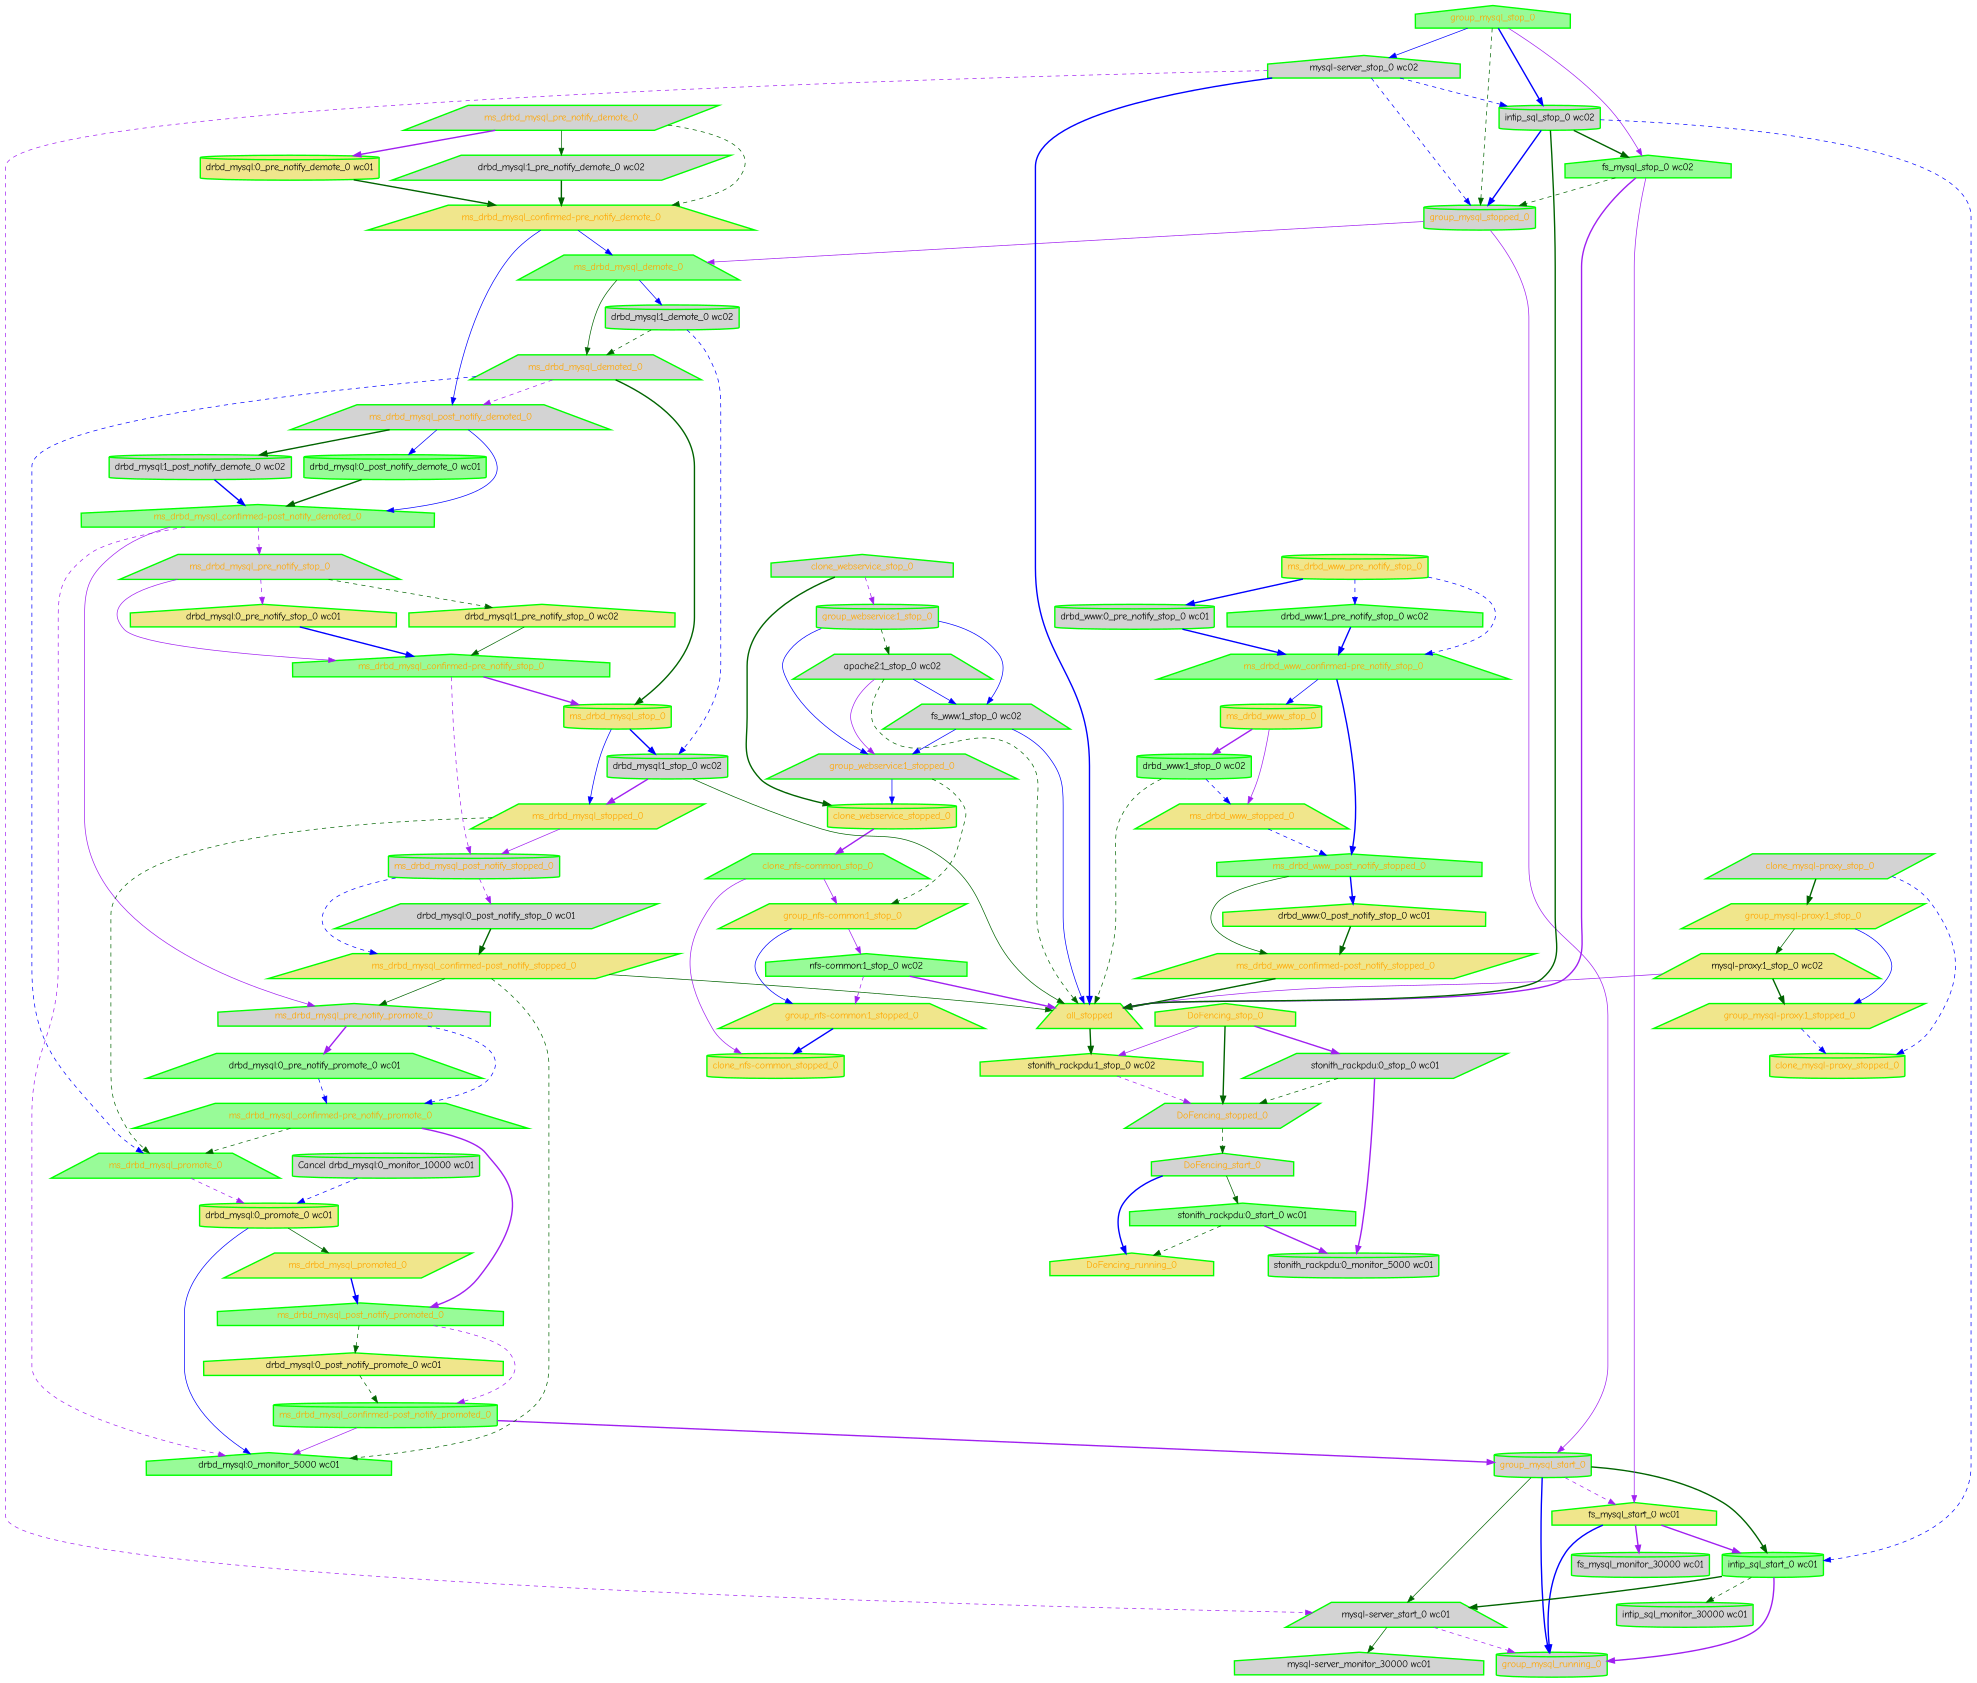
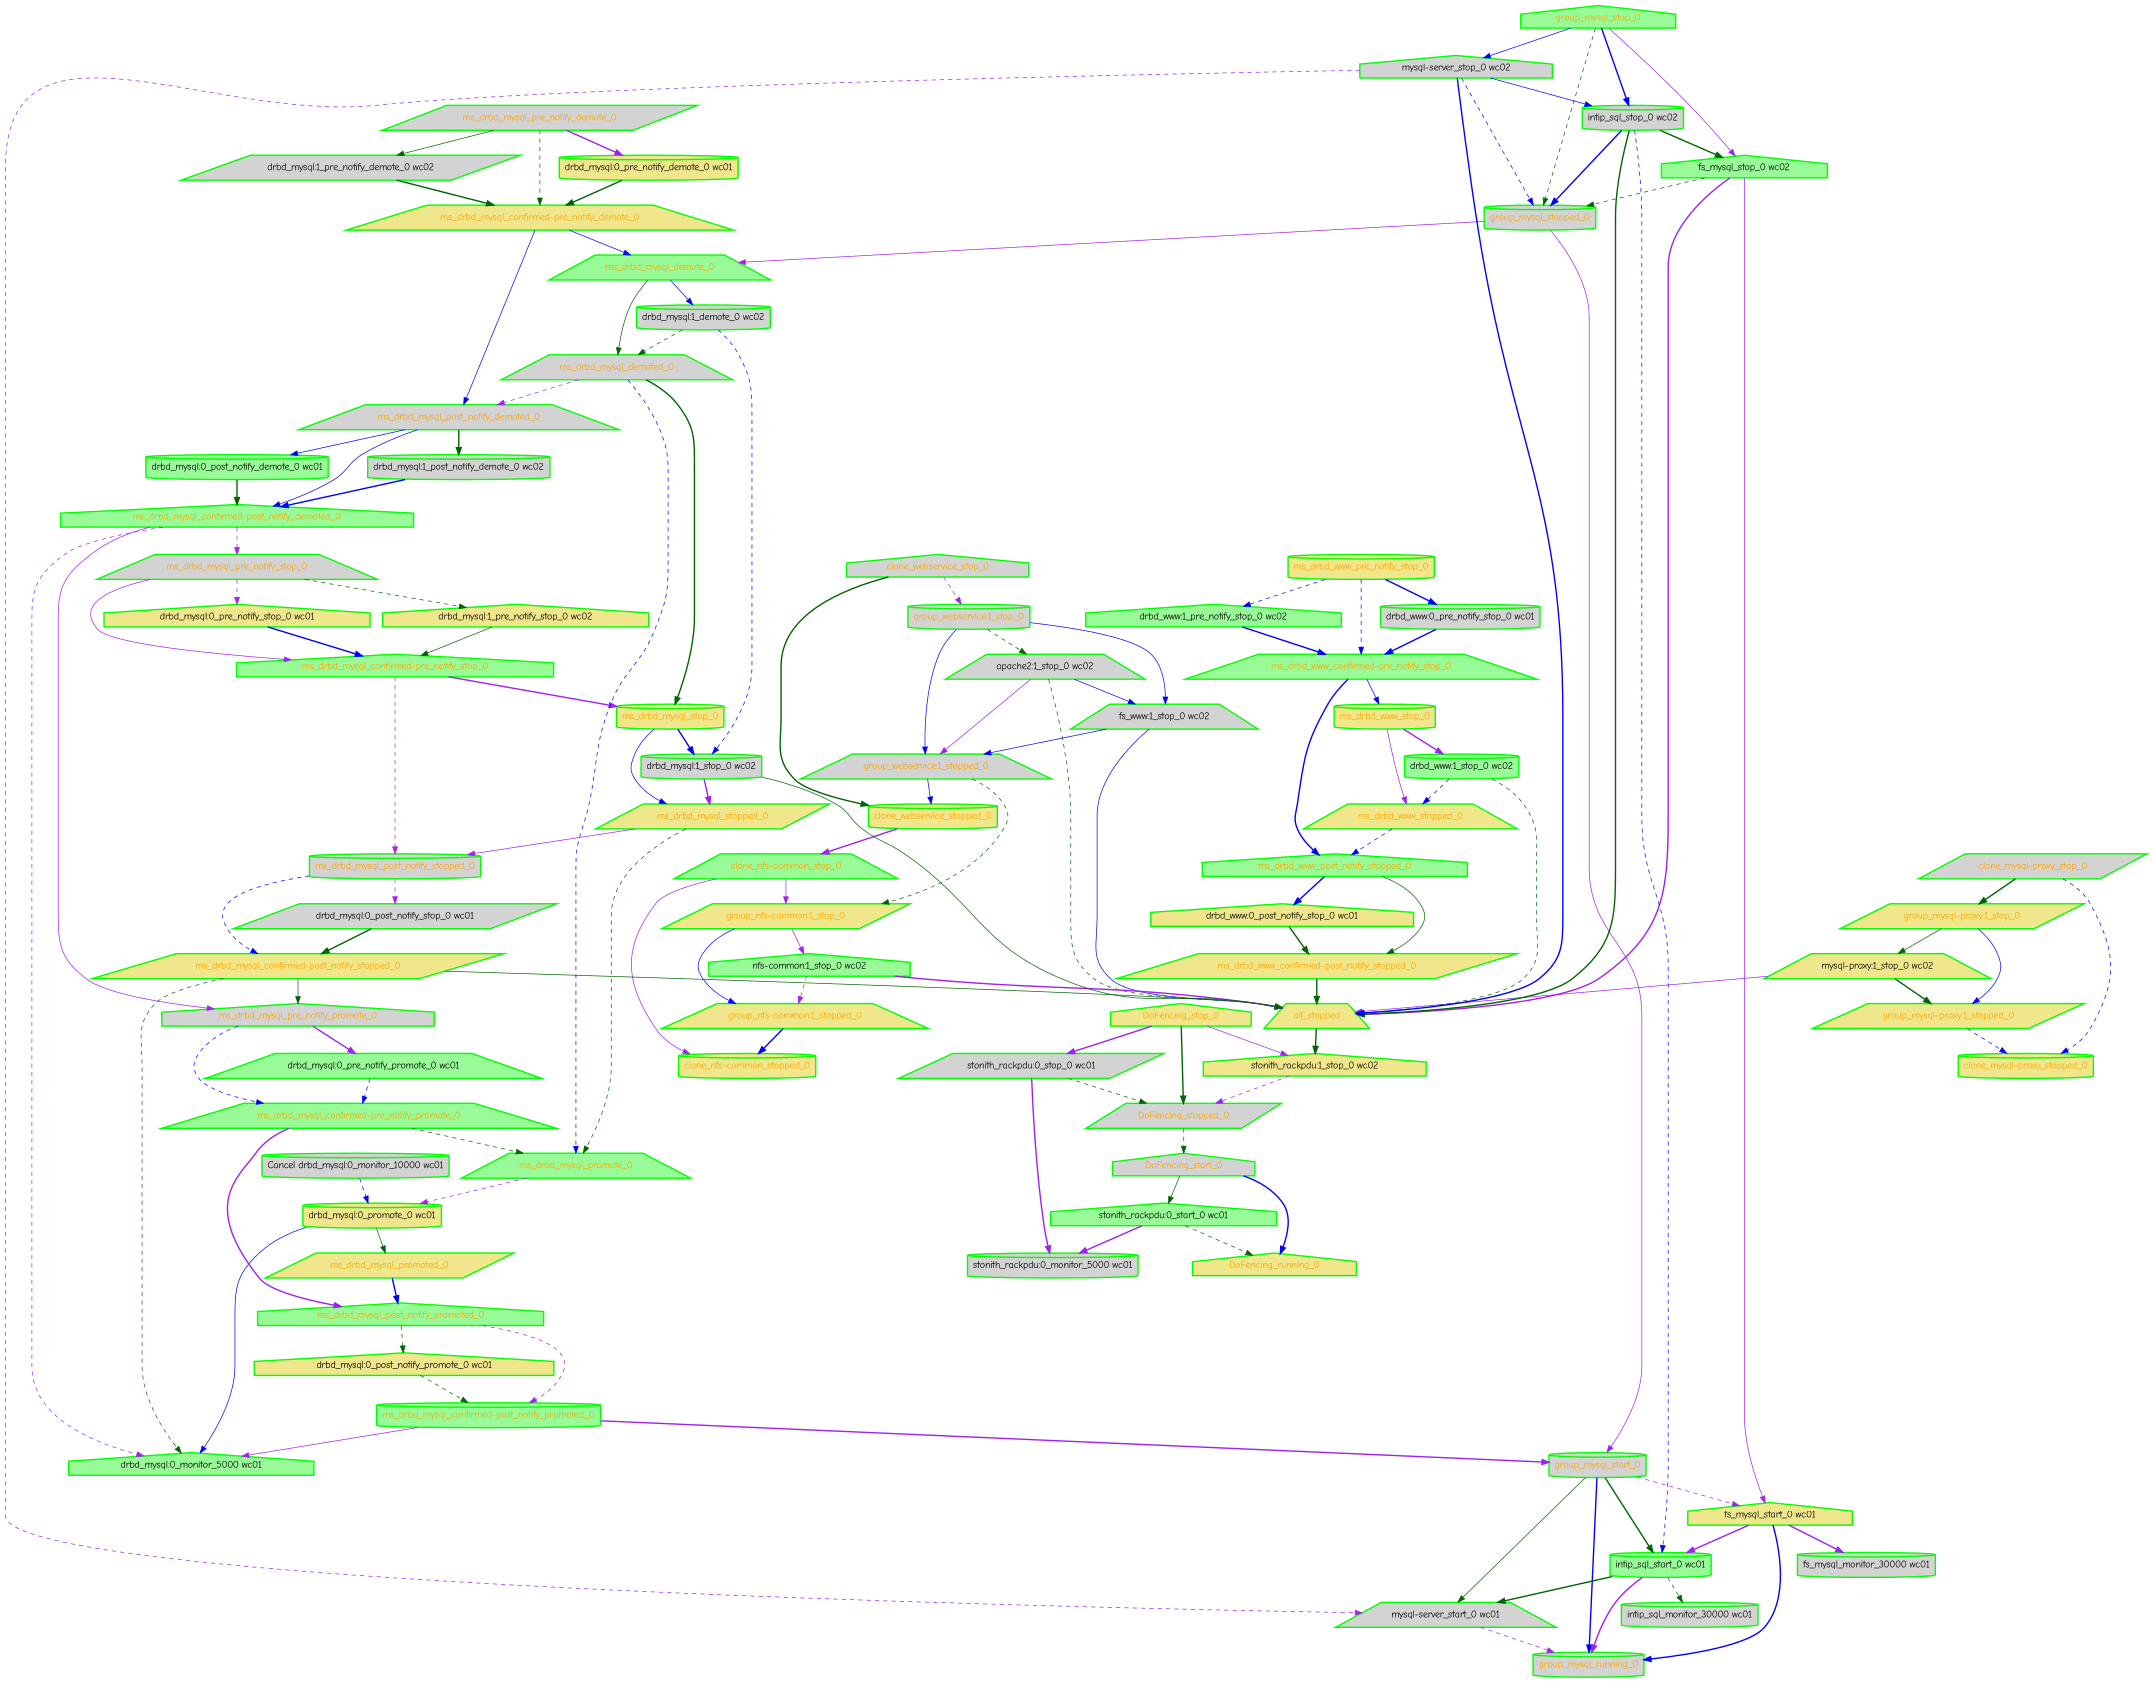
edge "mysql-server_stop_0 wc02" -> "intip_sql_stop_0 wc02": style dashed -> solid
node "mysql-server_monitor_30000 wc01": removed
